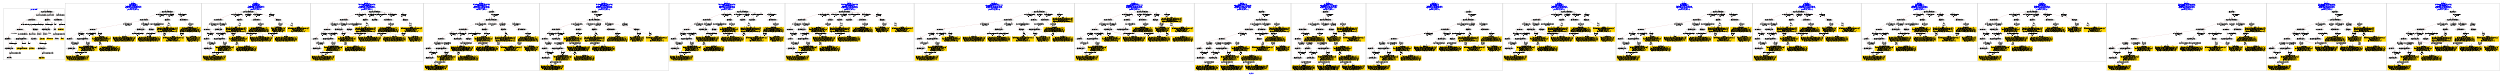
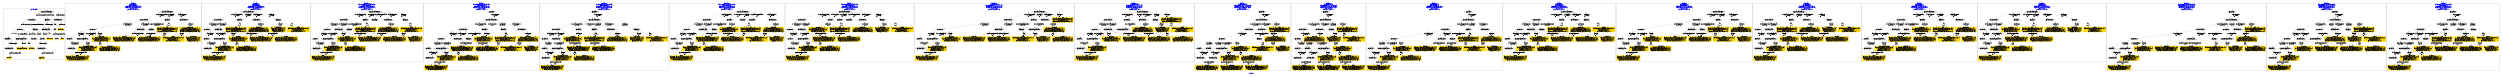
node "Actor_URI": fillcolor gold -> lightgray
node "End Date": fillcolor lightgray -> gold
